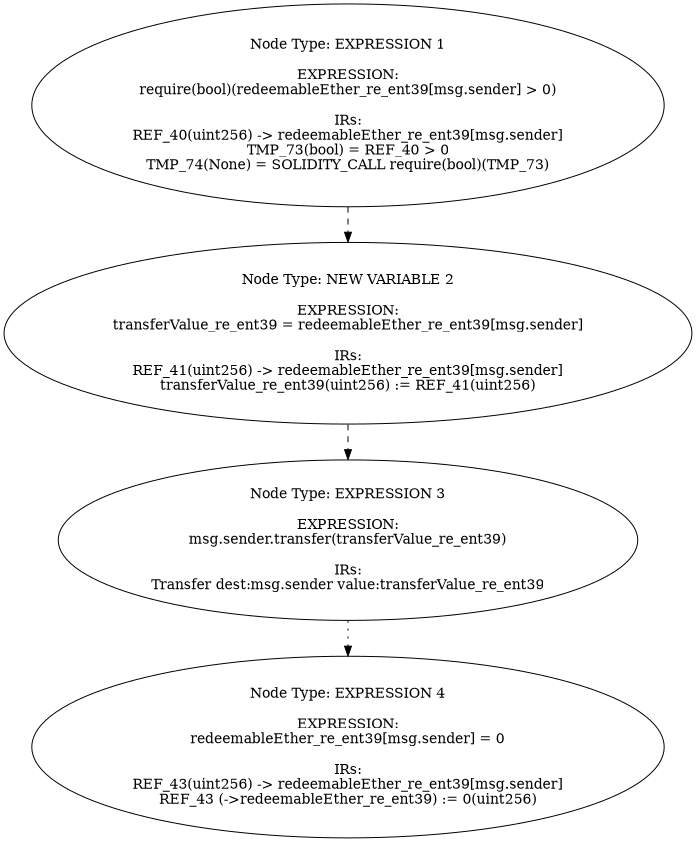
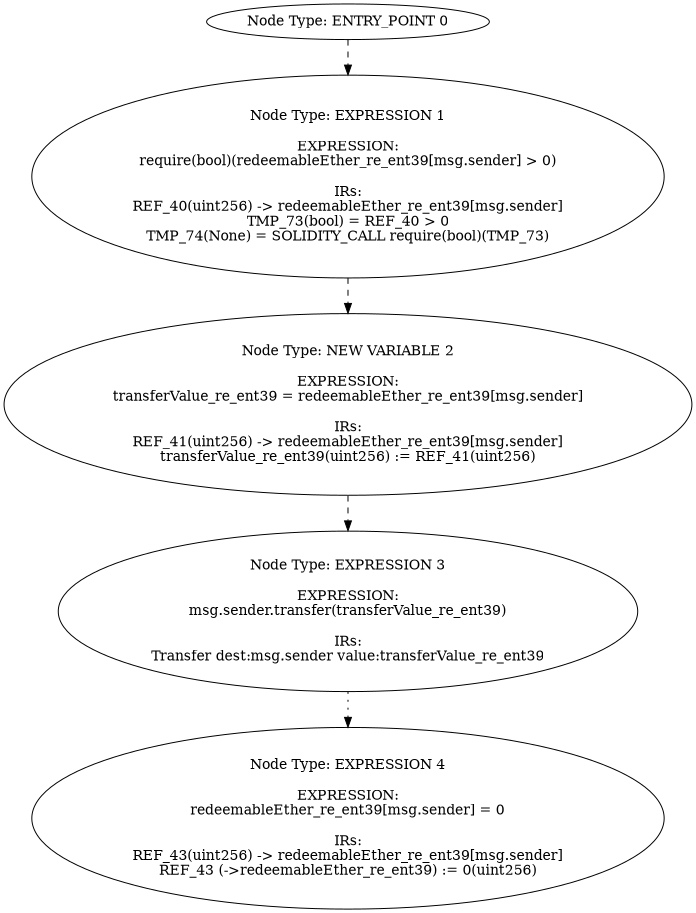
node "Node Type: ENTRY_POINT 0": added
